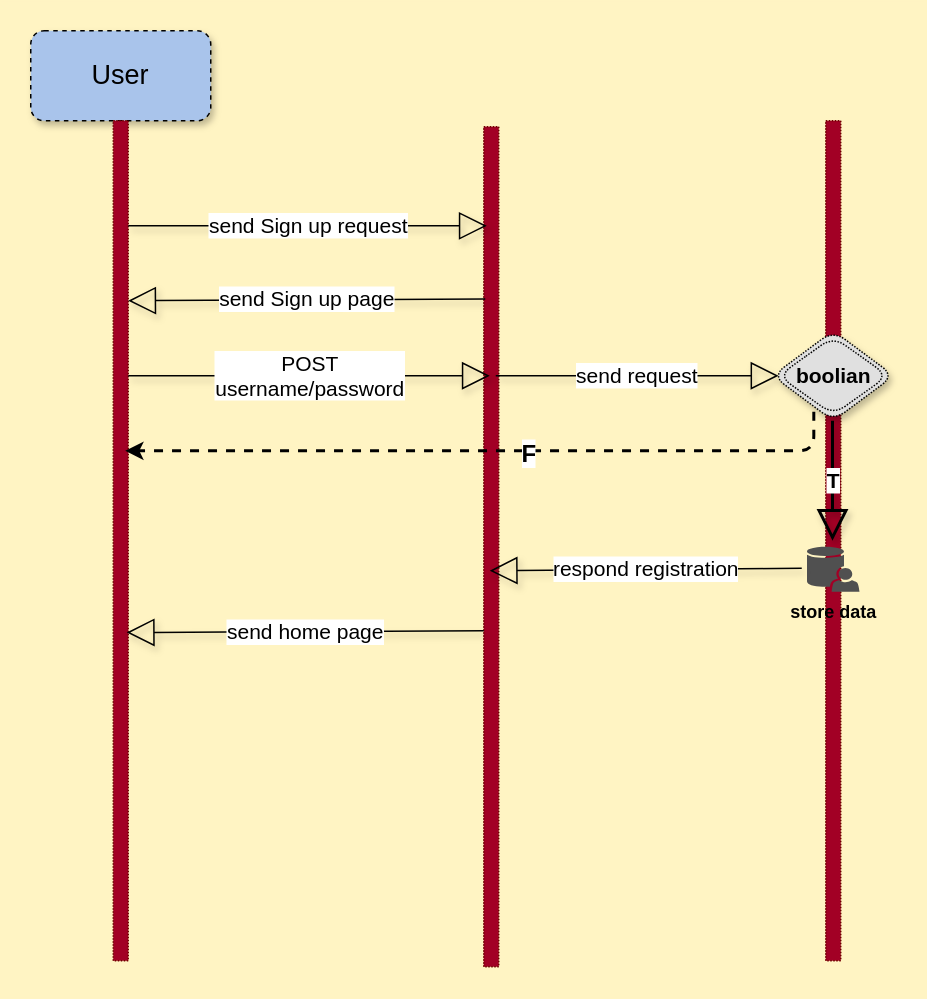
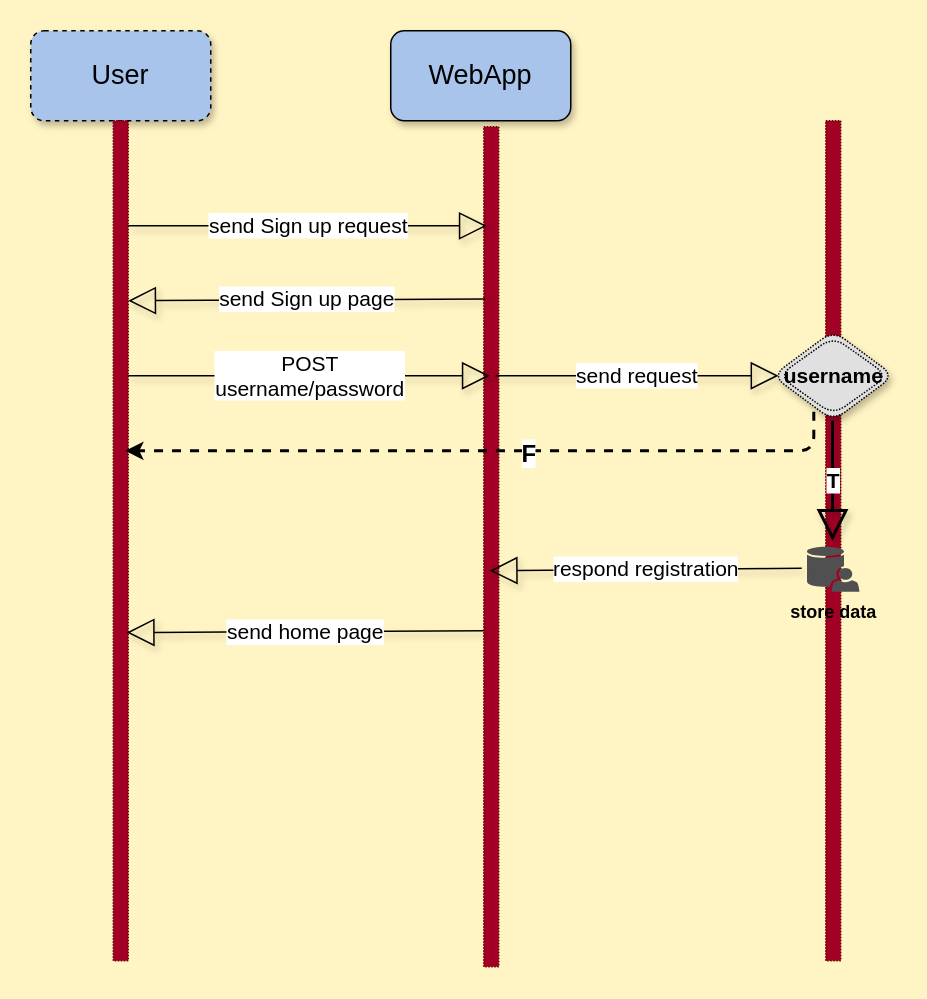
node "WebApp": added
node "boolian": label "boolian" -> "username"
